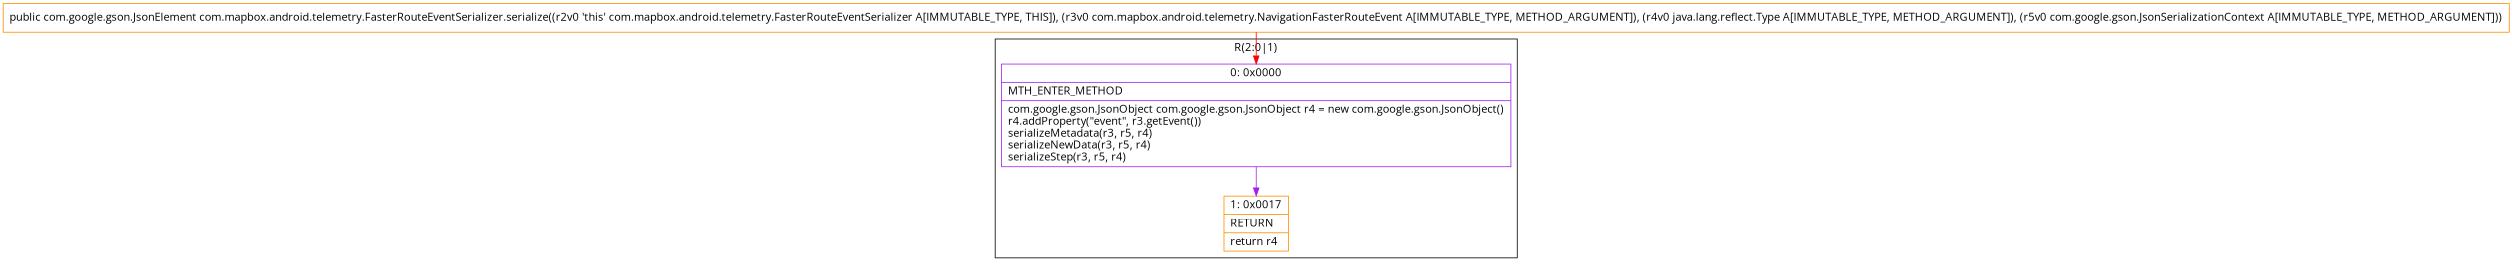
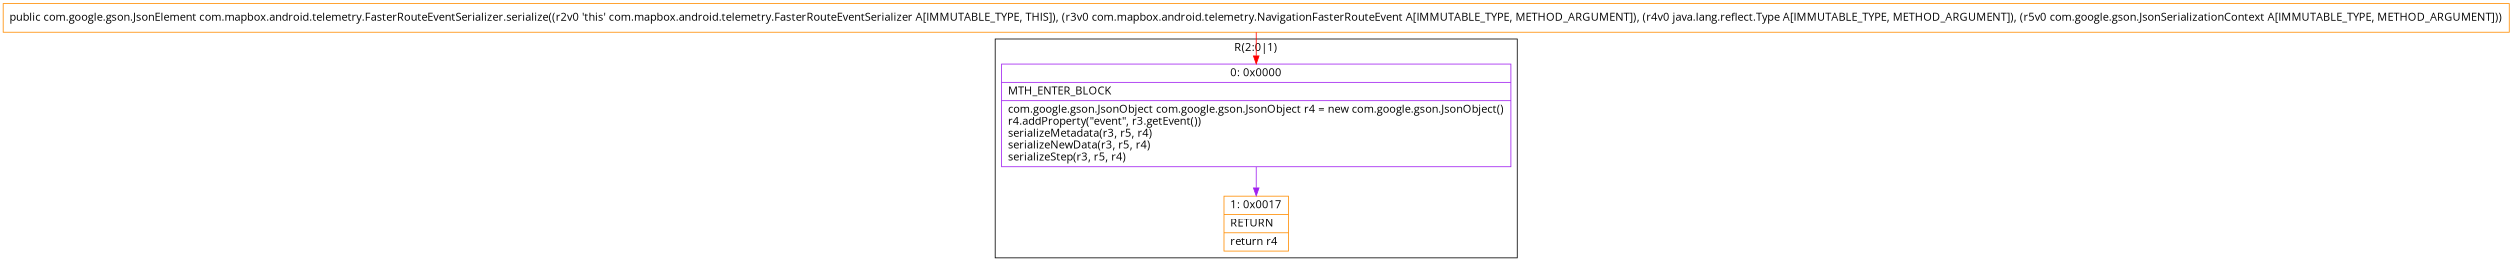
node "0: 0x0000": text "MTH_ENTER_METHOD" -> "MTH_ENTER_BLOCK"
